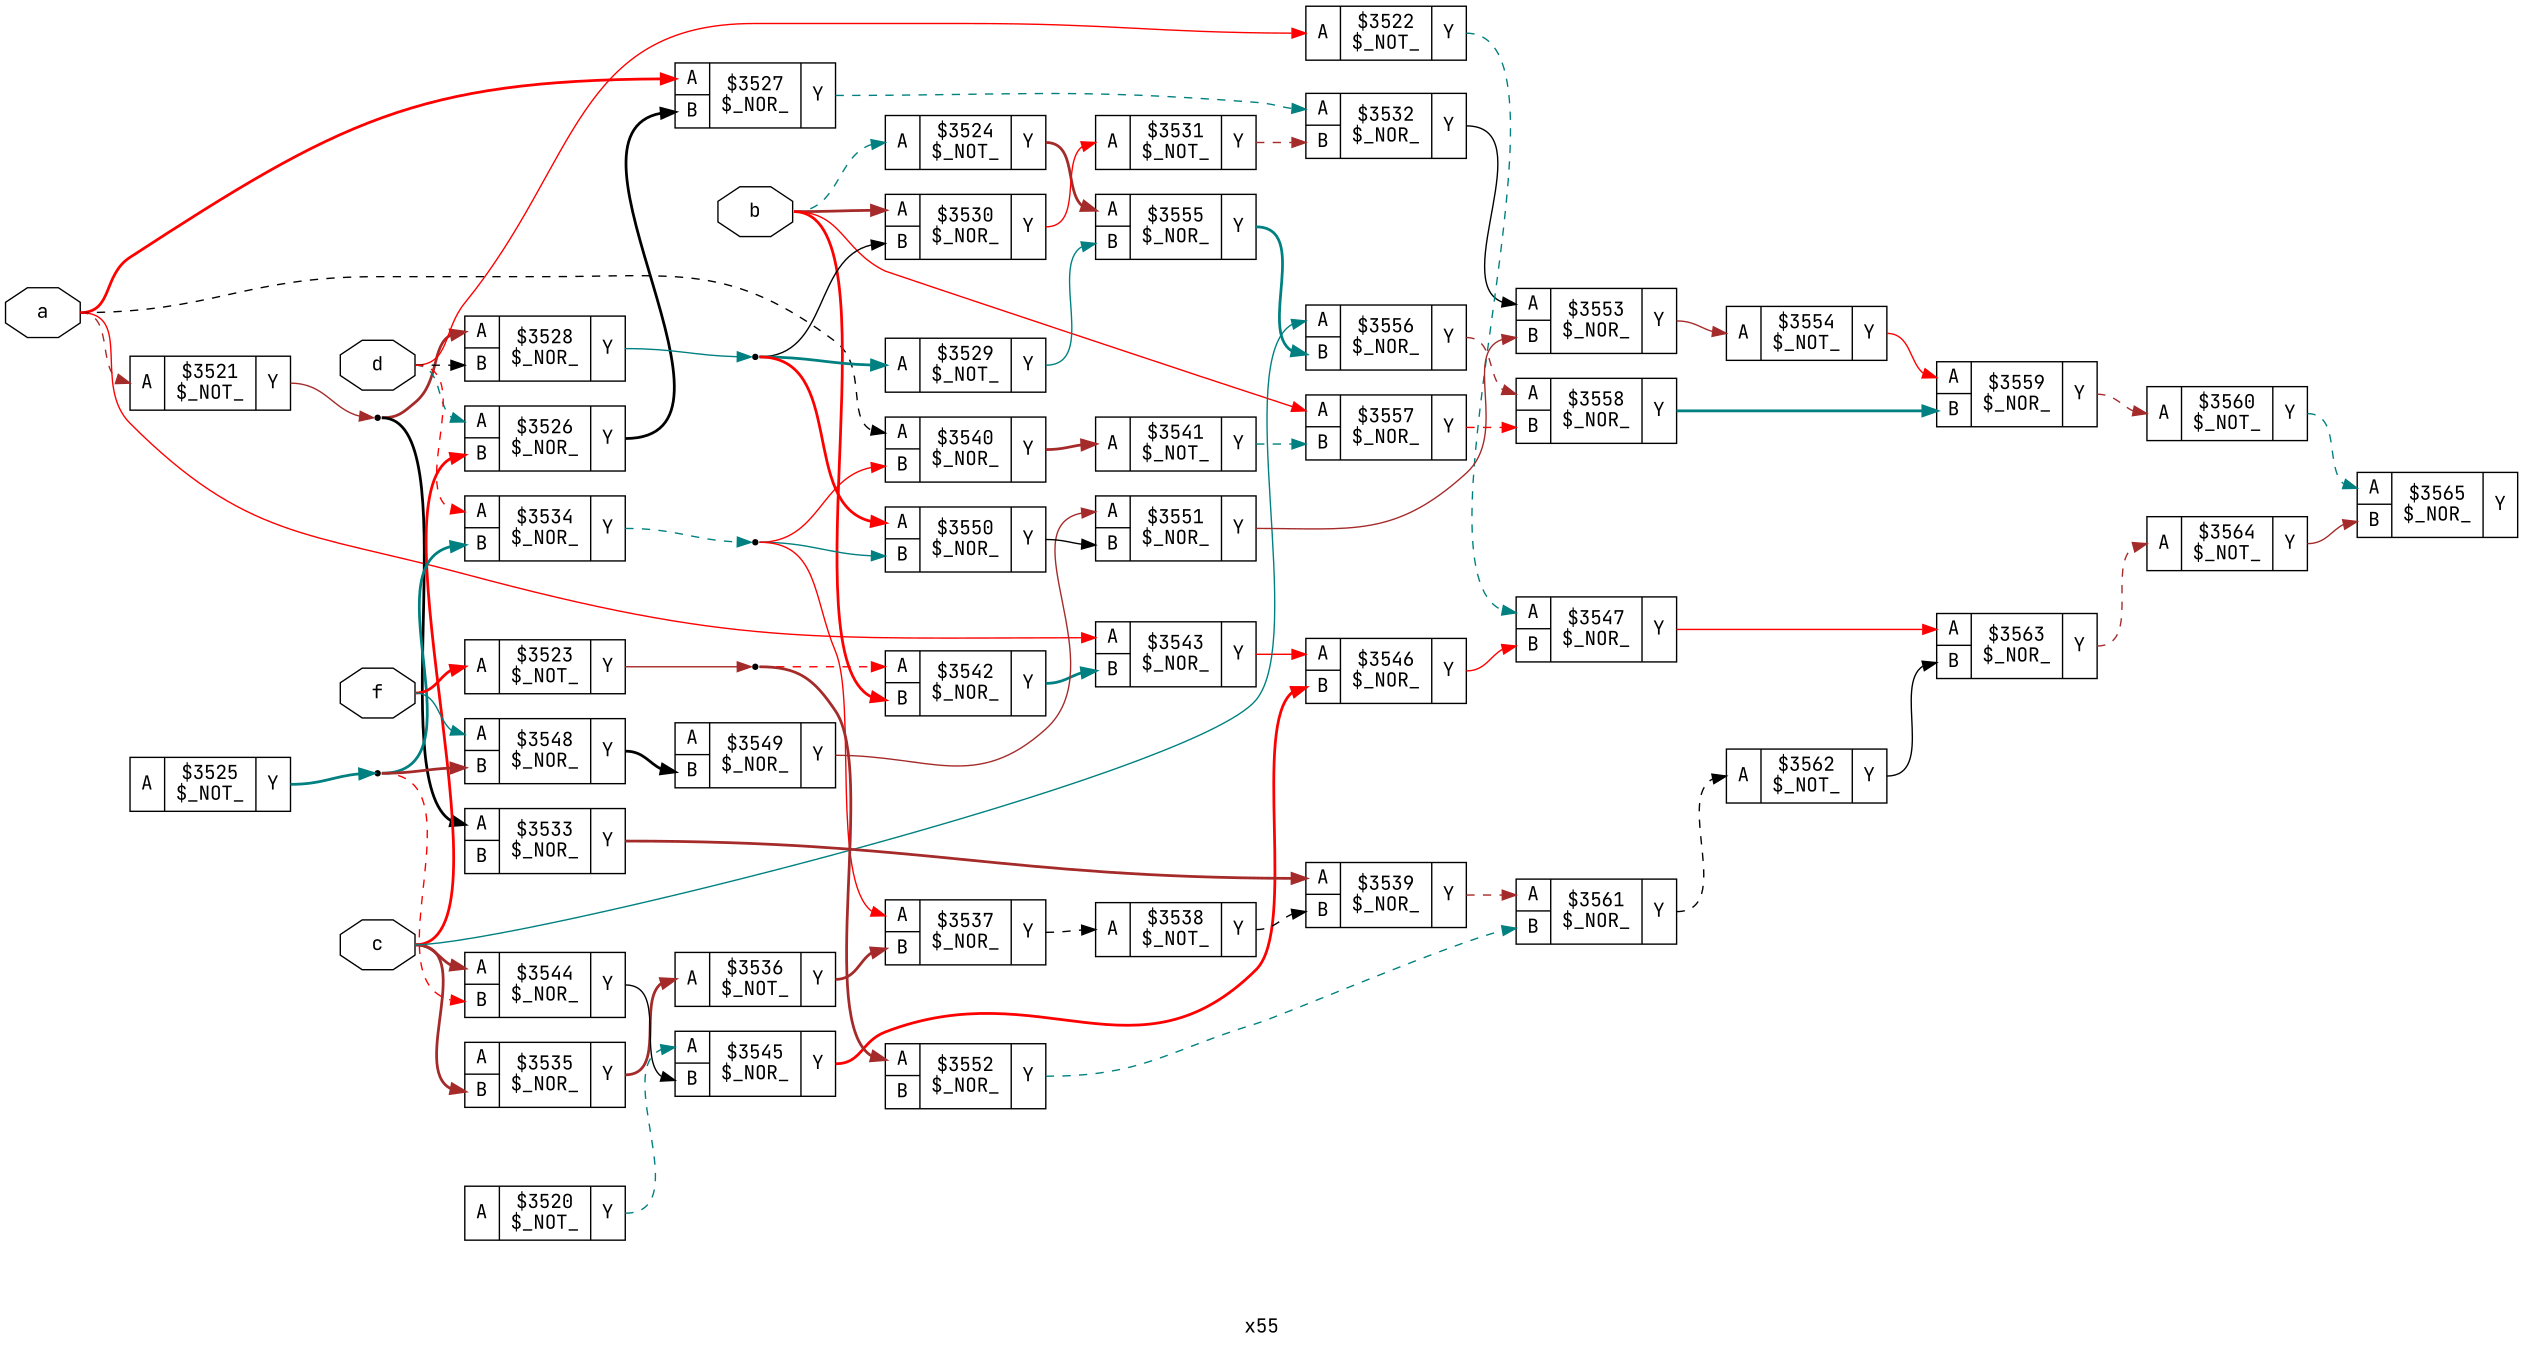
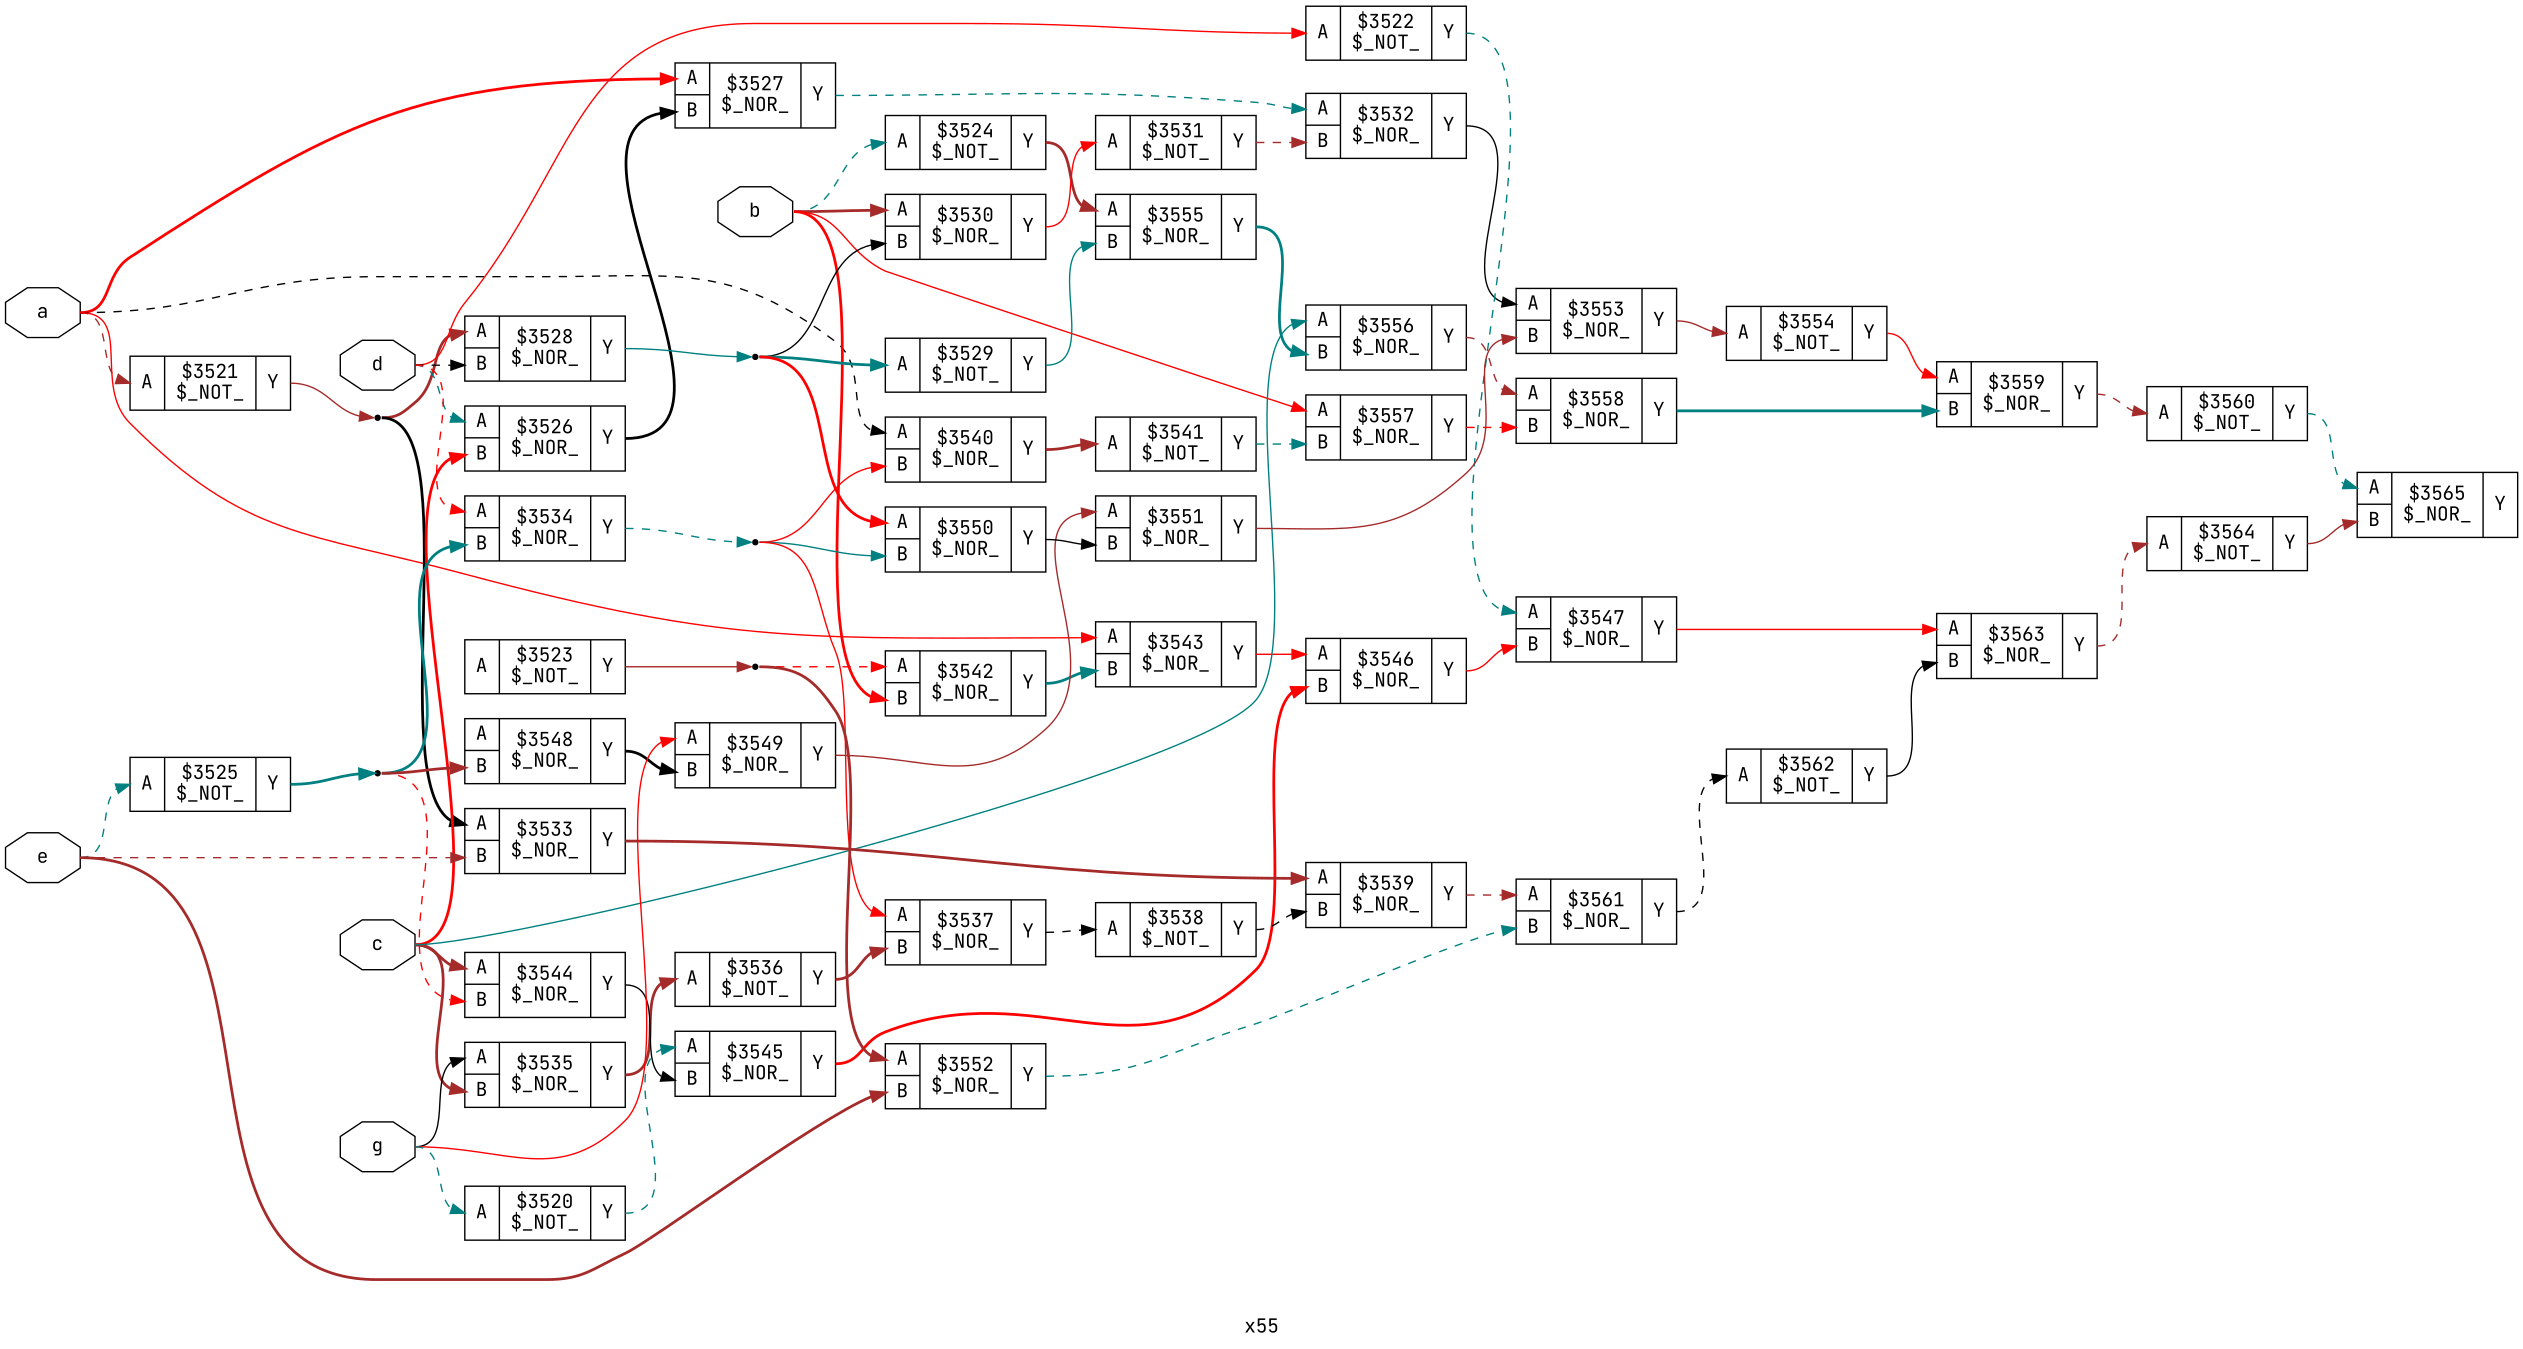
node "f": removed
node "e": added
node "g": added
